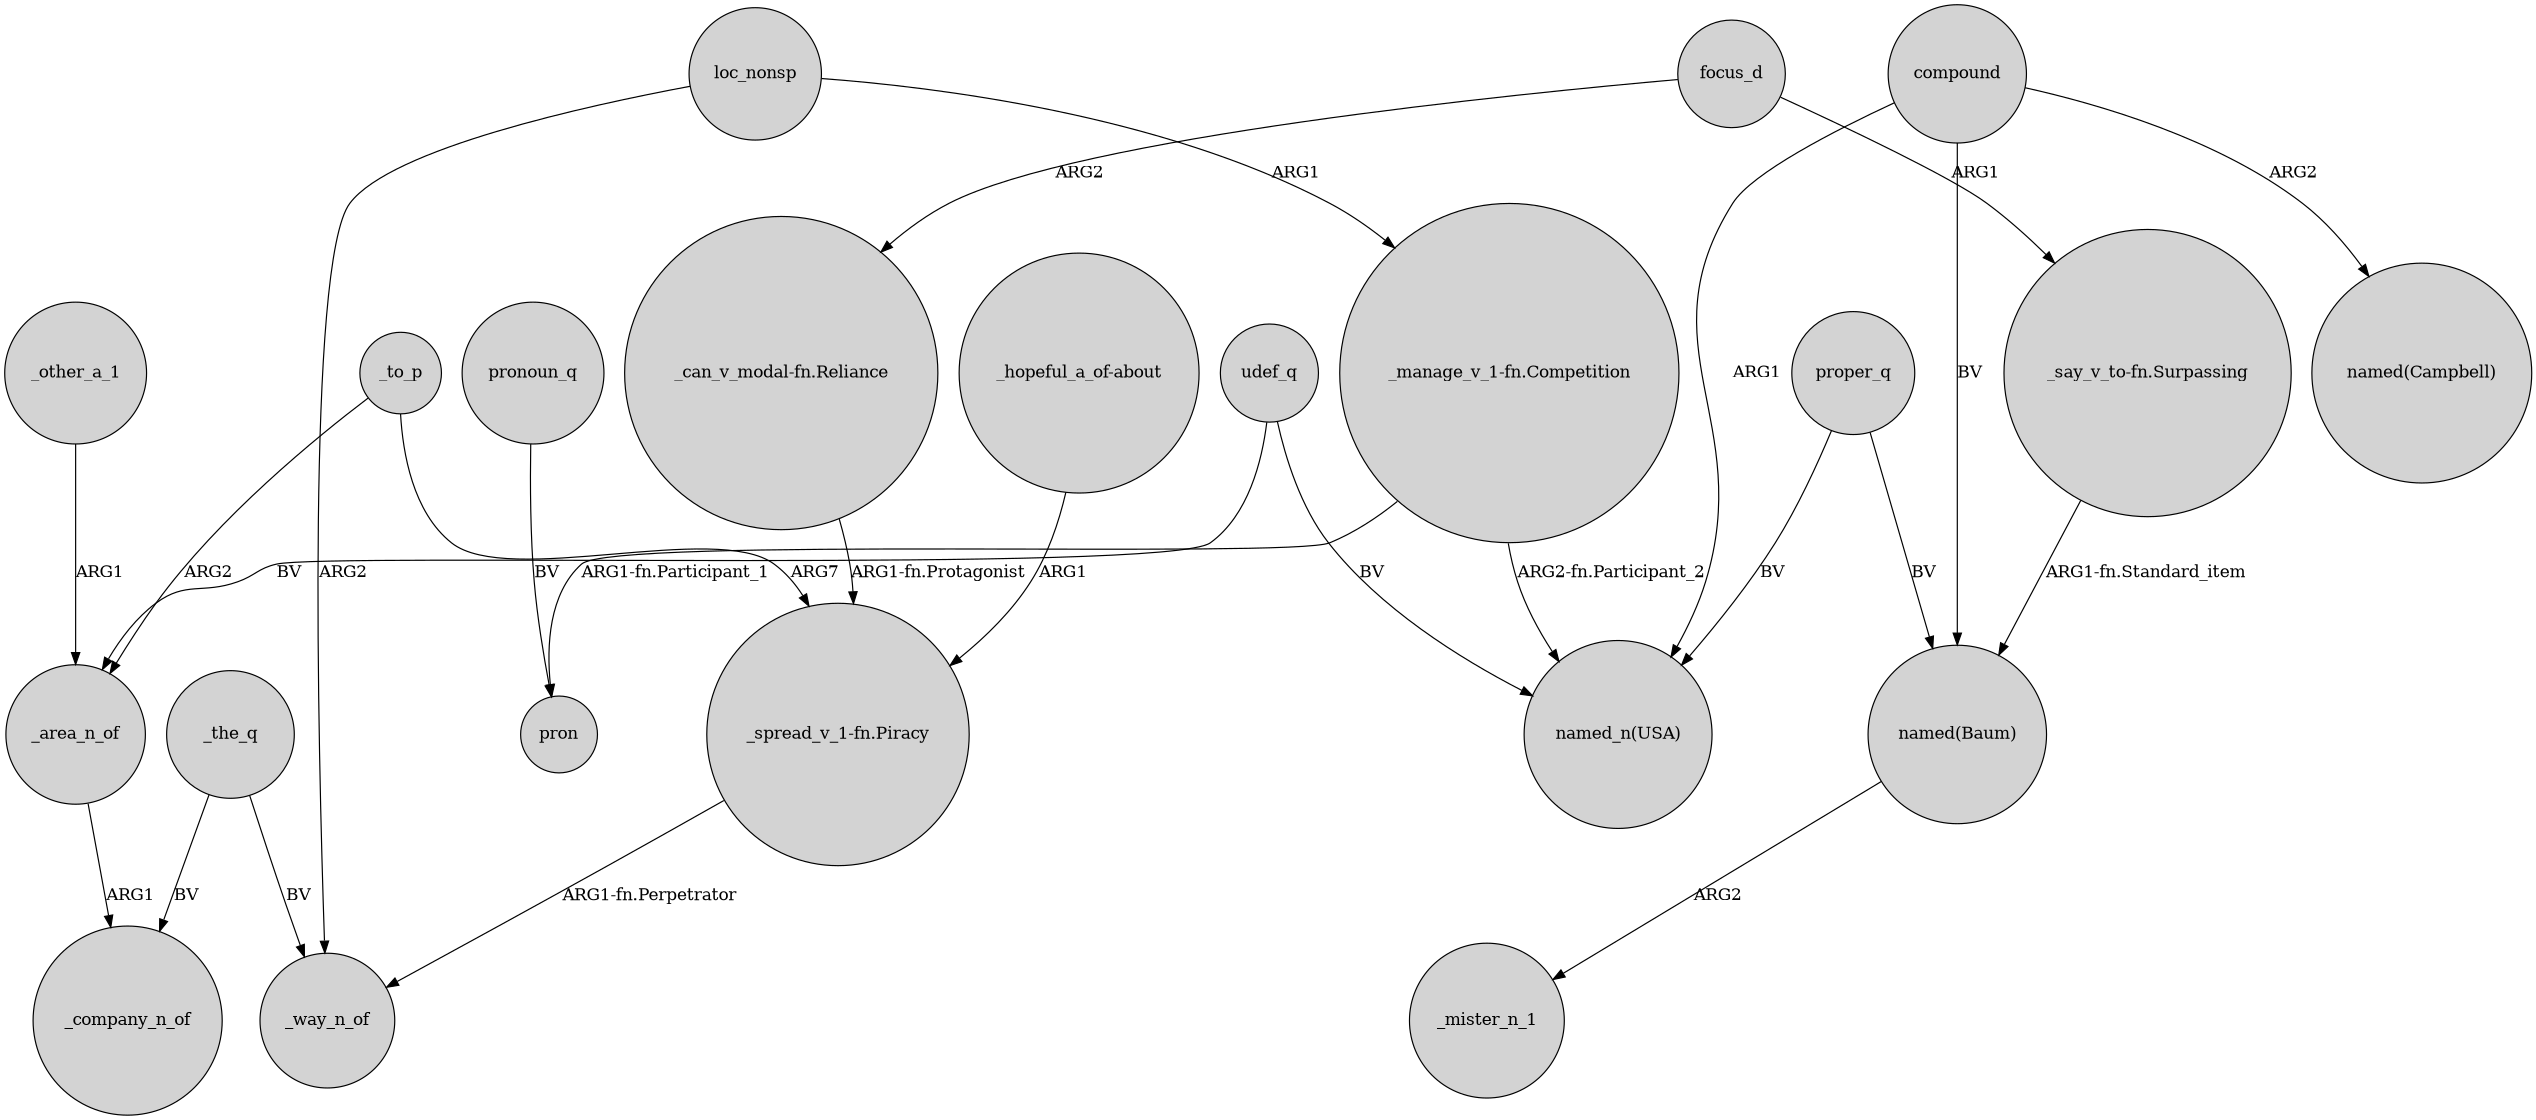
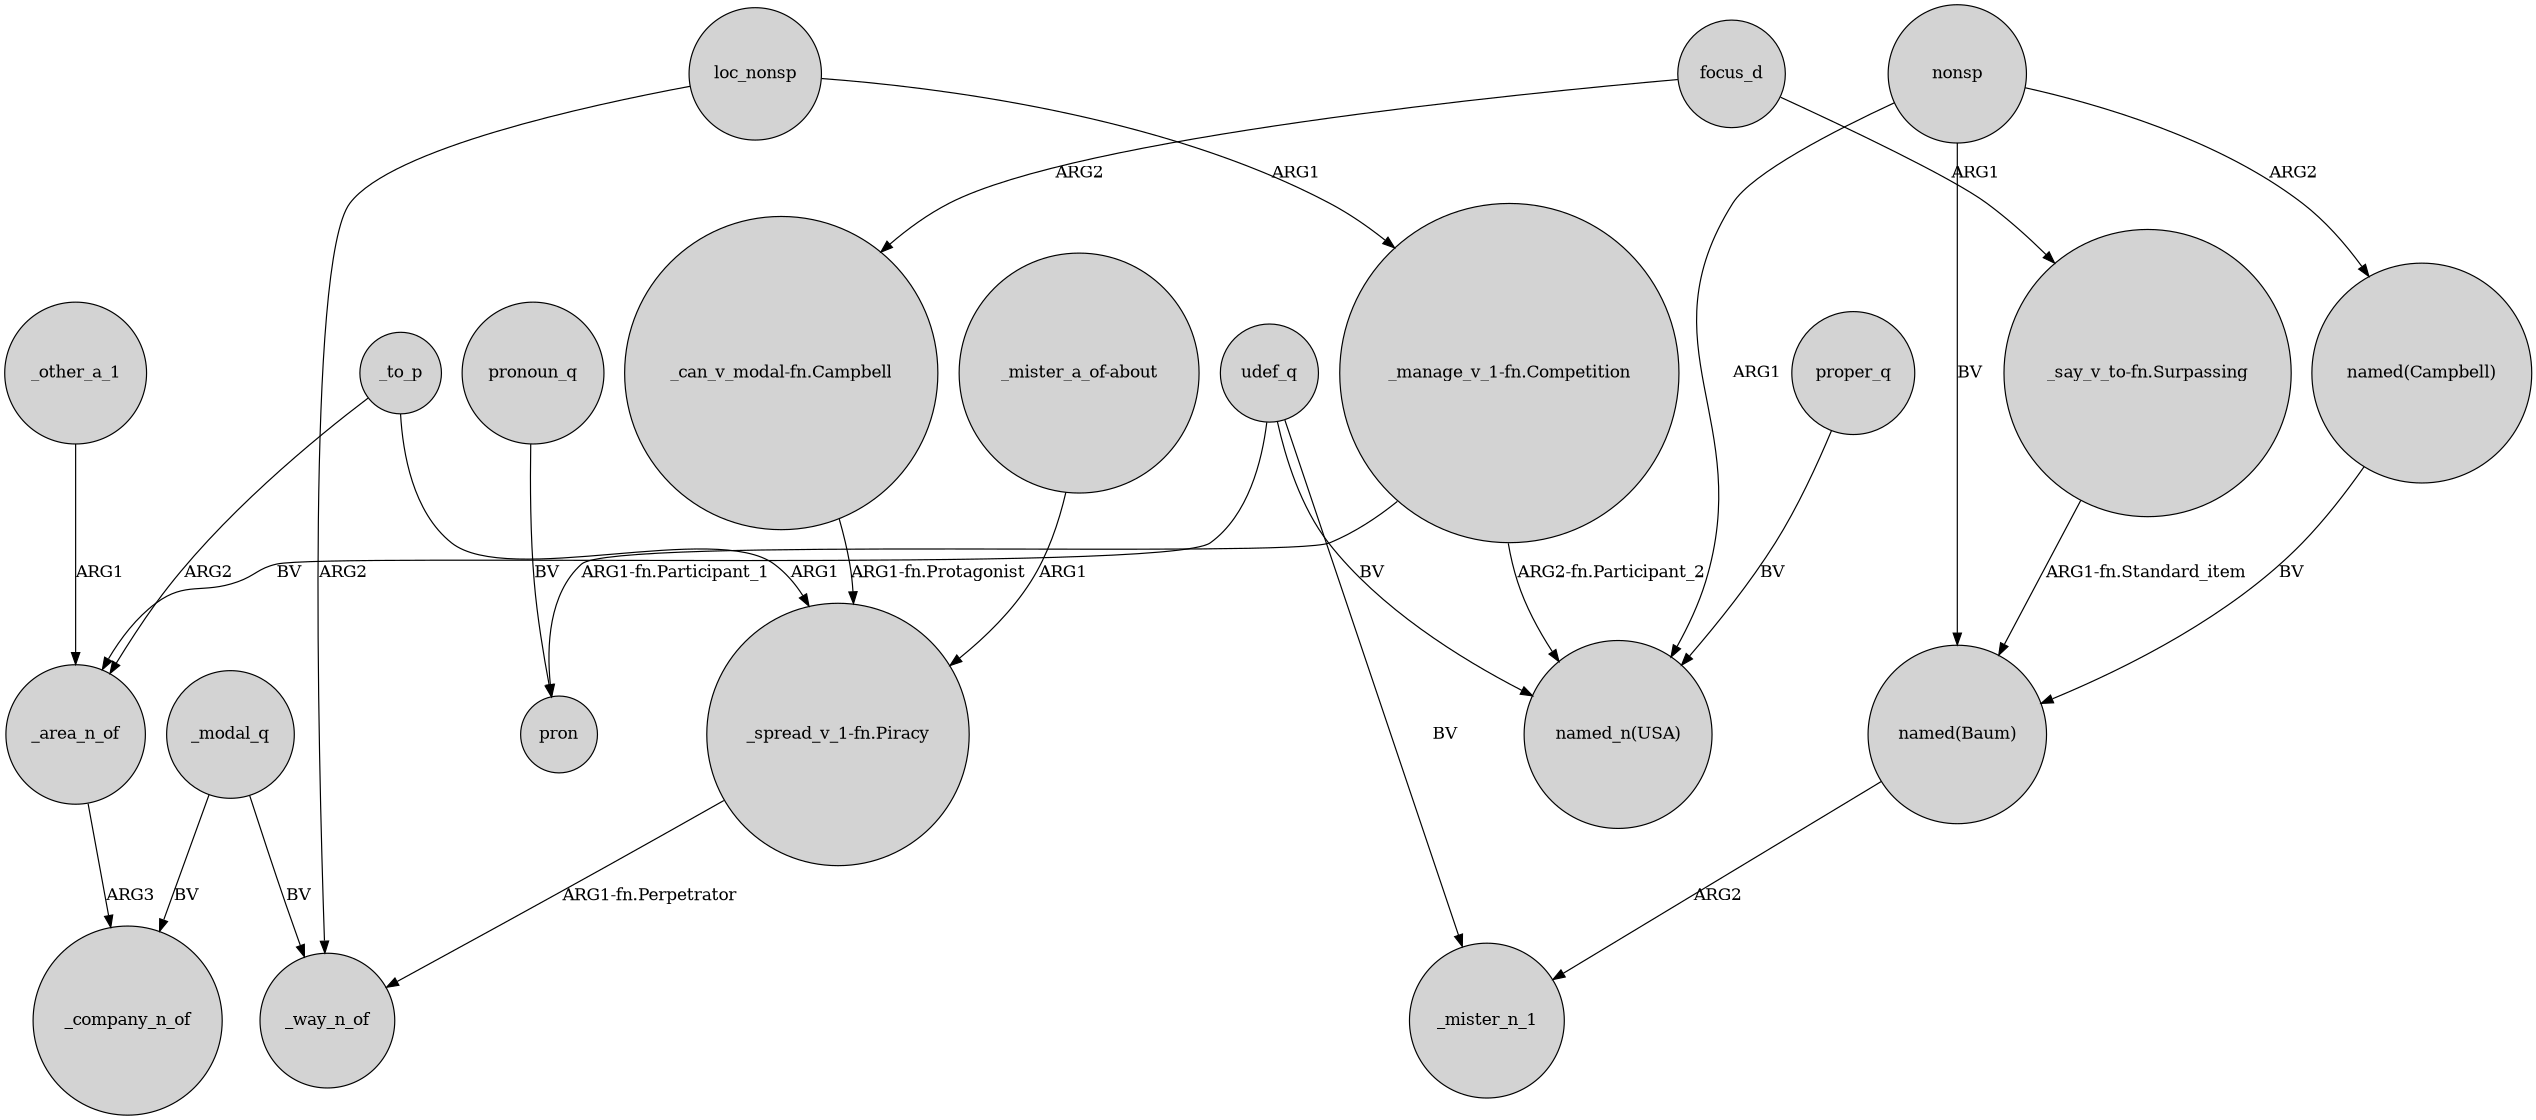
node "compound": label "compound" -> "nonsp"
node "_can_v_modal-fn.Reliance": label "_can_v_modal-fn.Reliance" -> "_can_v_modal-fn.Campbell"
node "_hopeful_a_of-about": label "_hopeful_a_of-about" -> "_mister_a_of-about"
edge "proper_q" -> "named(Baum)": now "named(Campbell)" -> "named(Baum)"
edge "_to_p" -> "_spread_v_1-fn.Piracy": label "ARG7" -> "ARG1"
edge "udef_q" -> "_mister_n_1": added, label "BV"
node "_the_q": label "_the_q" -> "_modal_q"
edge "_area_n_of" -> "_company_n_of": label "ARG1" -> "ARG3"
